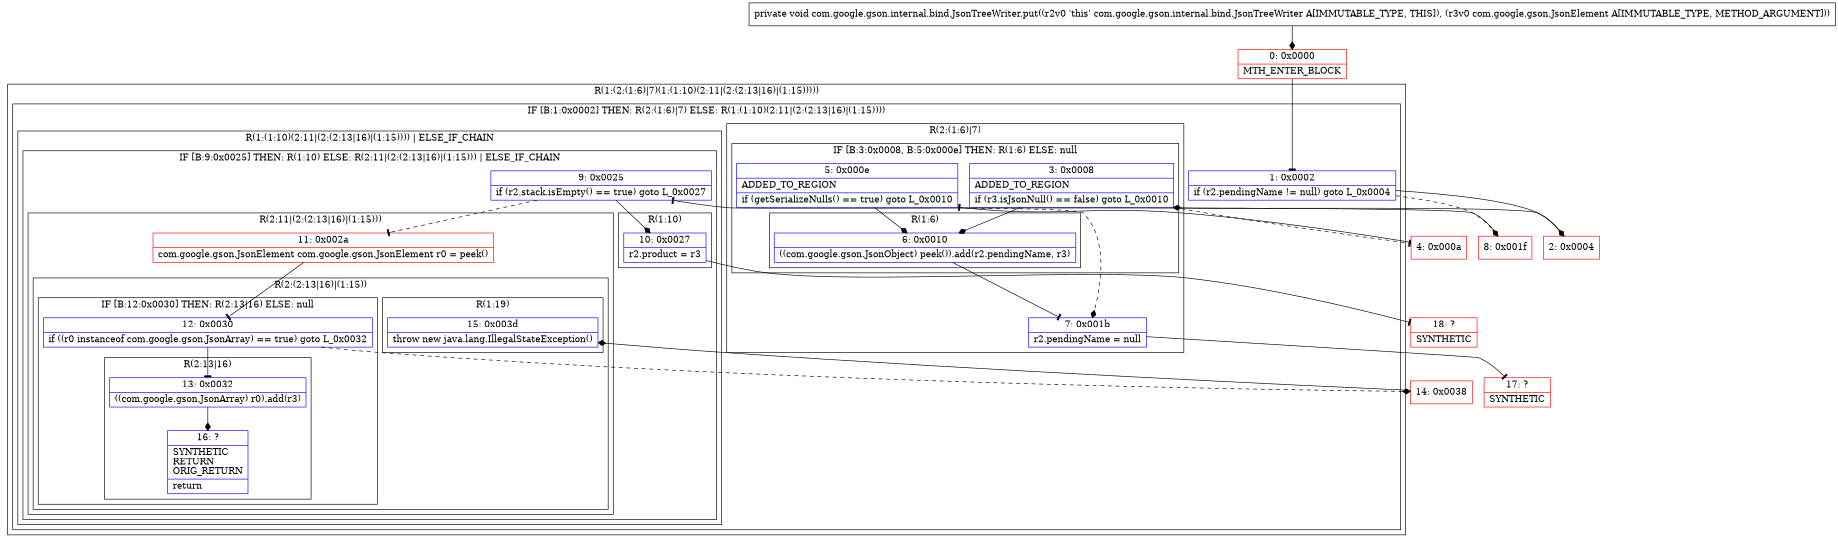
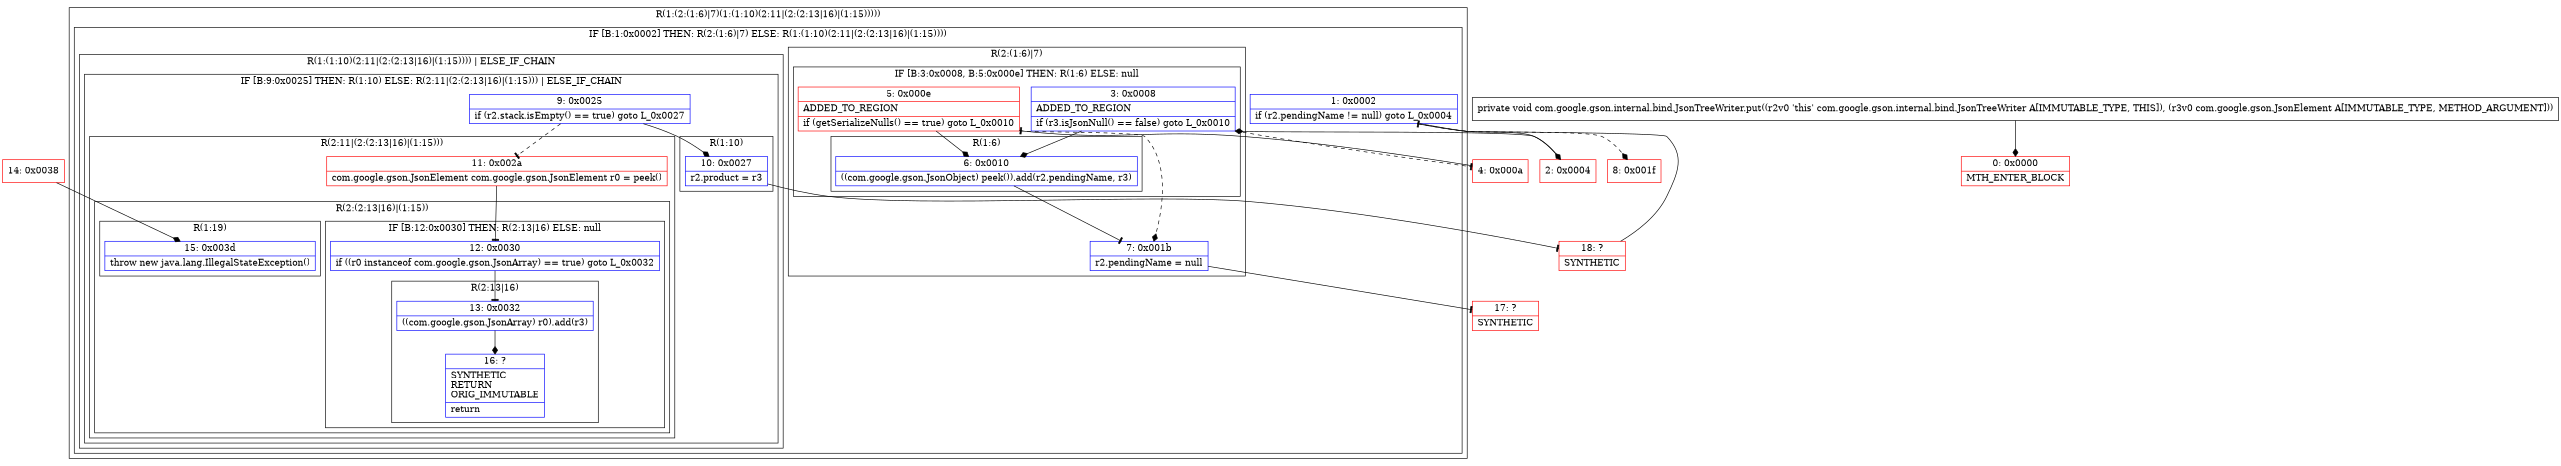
edge "0: 0x0000" -> "1: 0x0002": now "18: ?" -> "1: 0x0002"
node "5: 0x000e": color blue -> red
edge "8: 0x001f" -> "9: 0x0025": removed
edge "12: 0x0030" -> "14: 0x0038": removed
node "16: ?": text "ORIG_RETURN" -> "ORIG_IMMUTABLE"
